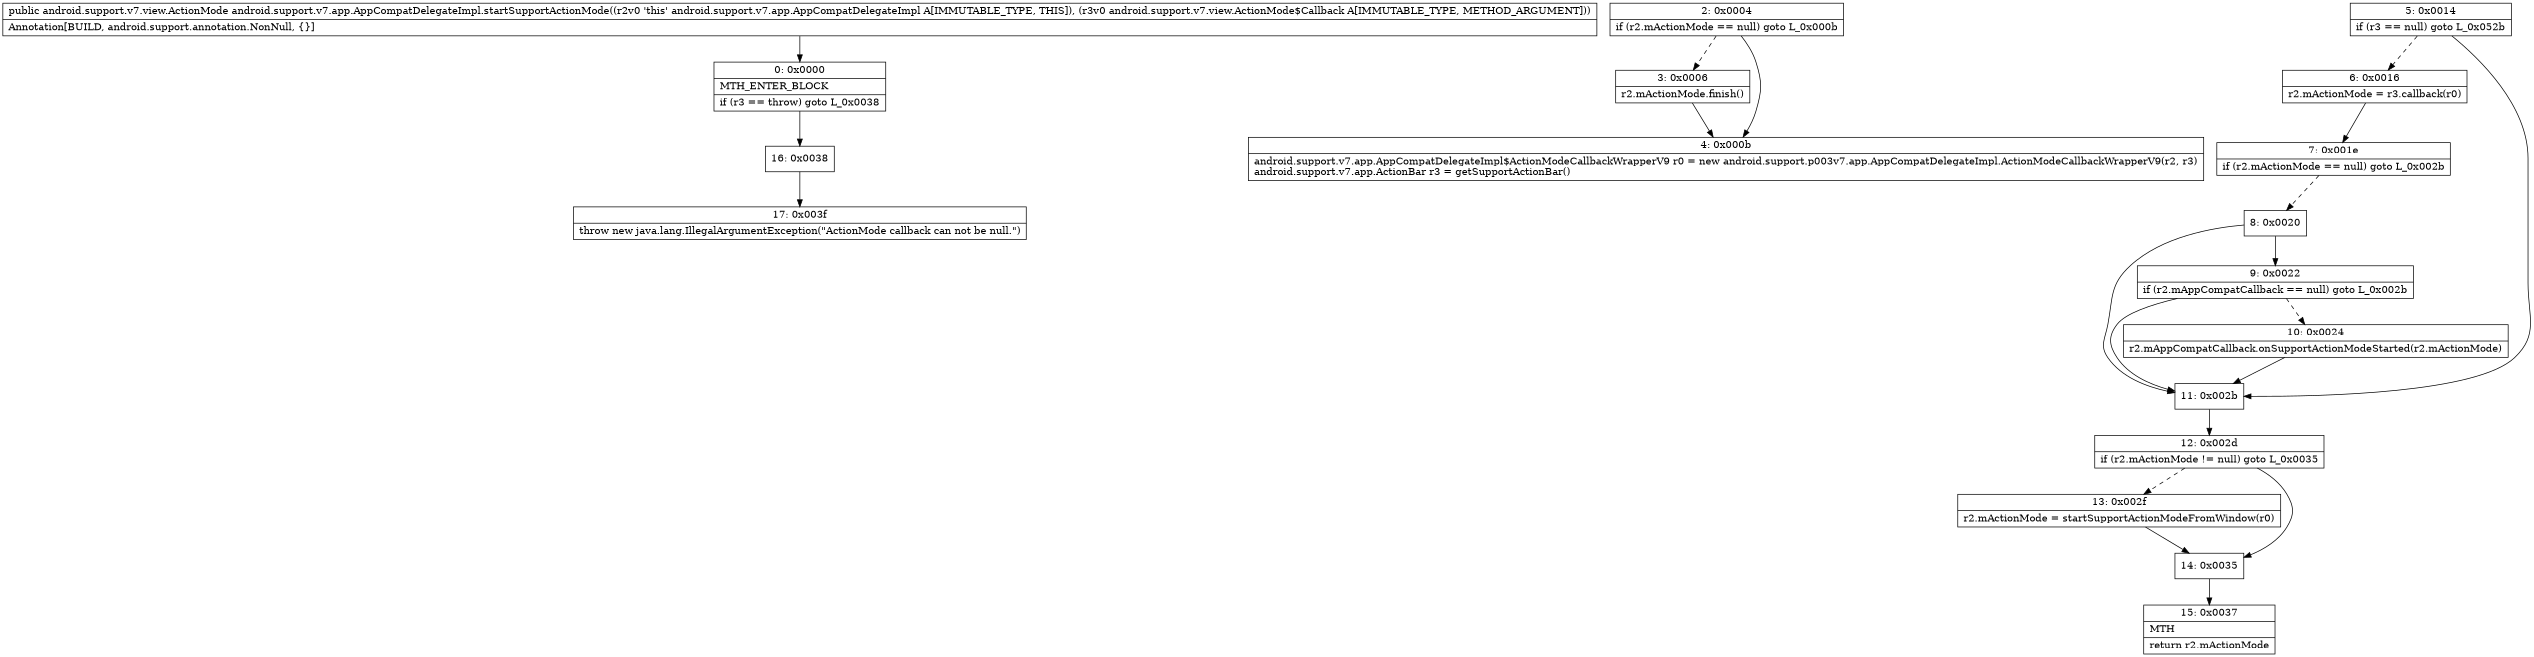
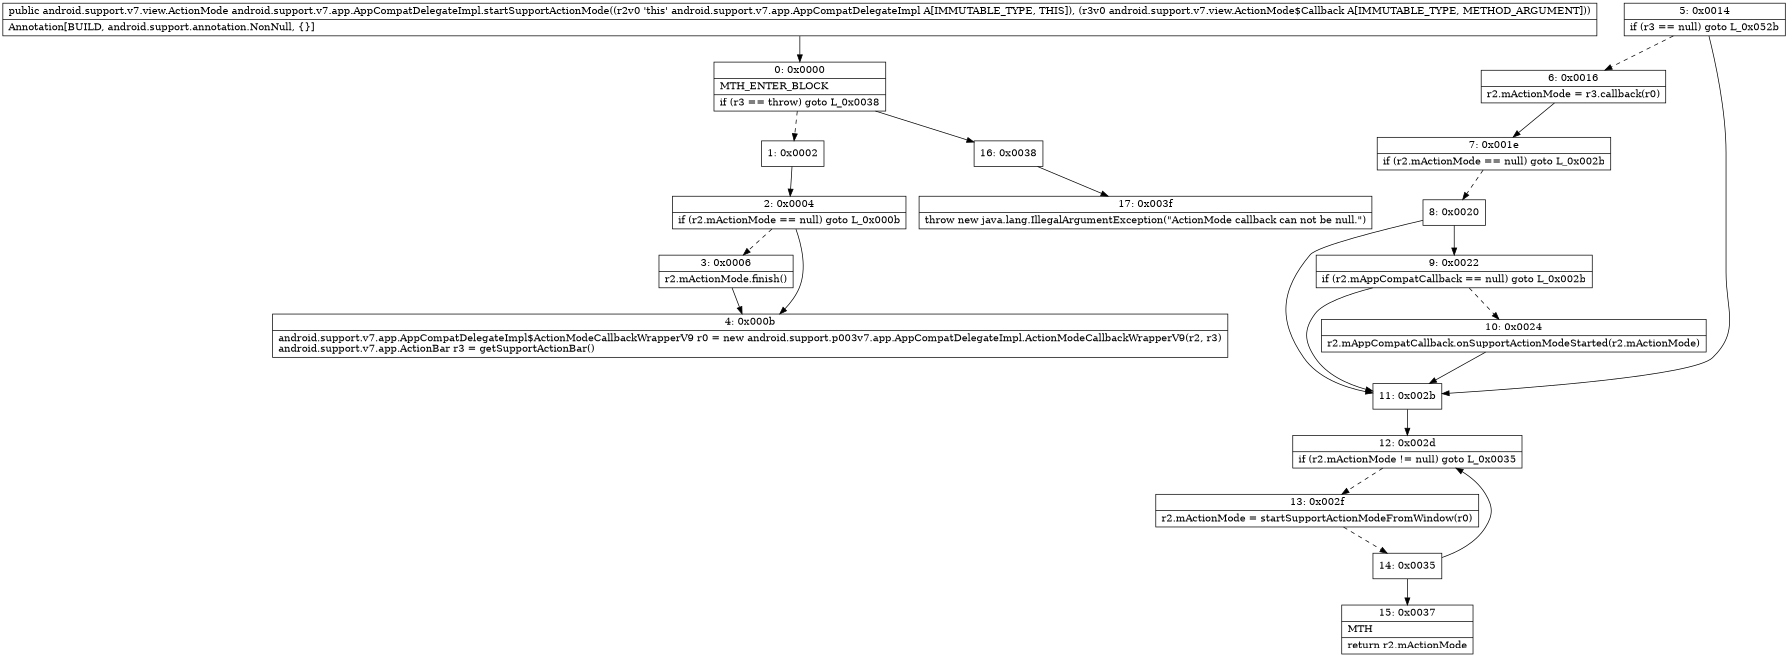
node "1: 0x0002": added
edge "12: 0x002d" -> "14: 0x0035": reversed
edge "13: 0x002f" -> "14: 0x0035": style solid -> dashed
